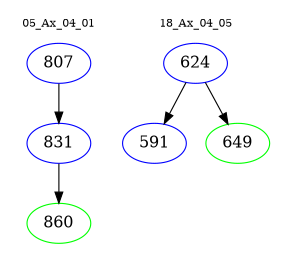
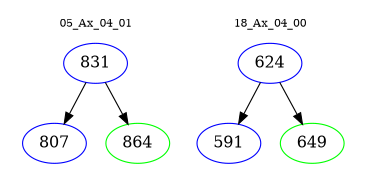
cluster "18_Ax_04_05": label "18_Ax_04_05" -> "18_Ax_04_00"
edge "807" -> "831": reversed
node "860": label "860" -> "864"
